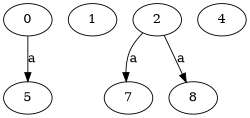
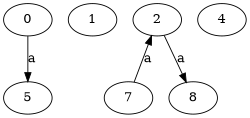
edge "2" -> "7": reversed
